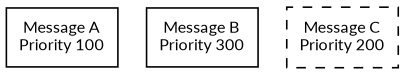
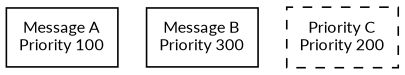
node "Message C Priority 200": label "Message C Priority 200" -> "Priority C Priority 200"
